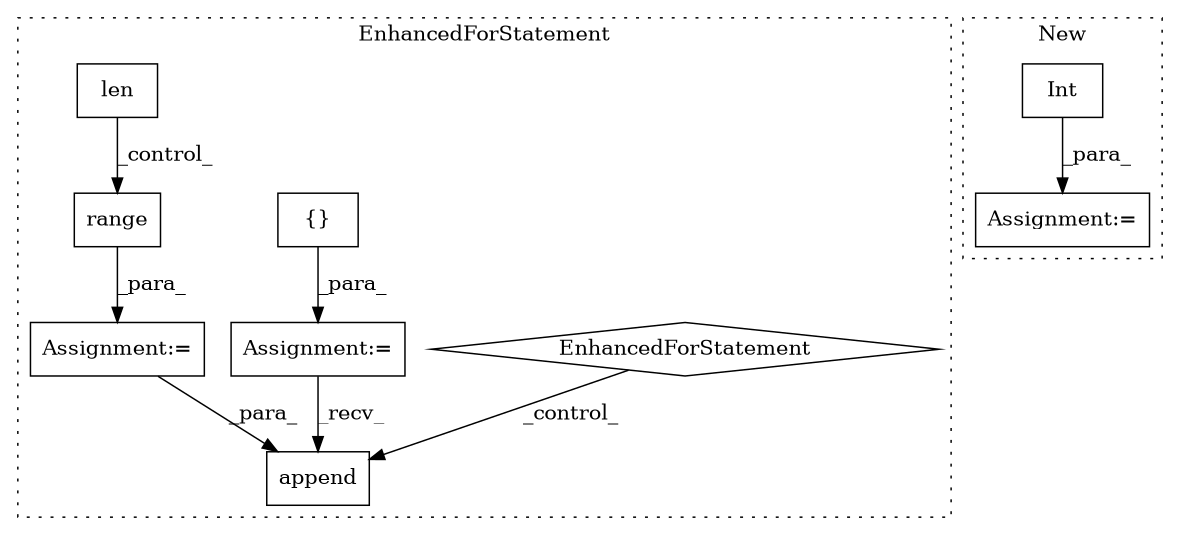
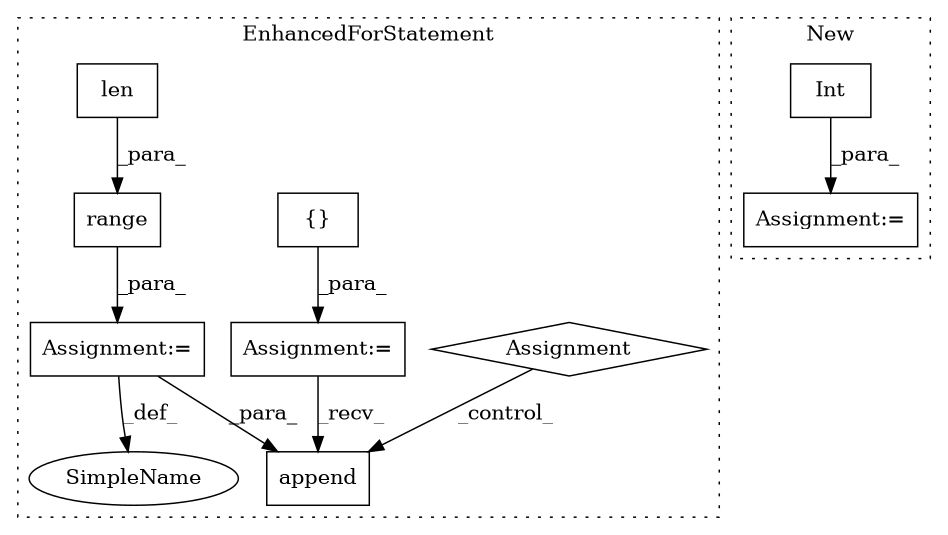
edge "len" -> "range": label "_control_" -> "_para_"
node "EnhancedForStatement": label "EnhancedForStatement" -> "Assignment"
node "SimpleName": added
